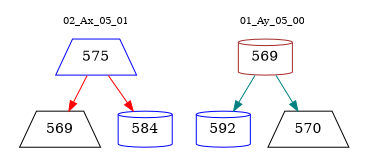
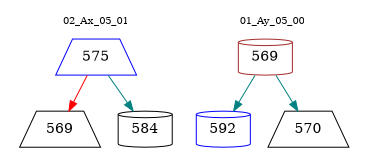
edge "575" -> "584": color red -> teal
node "584": color blue -> black
